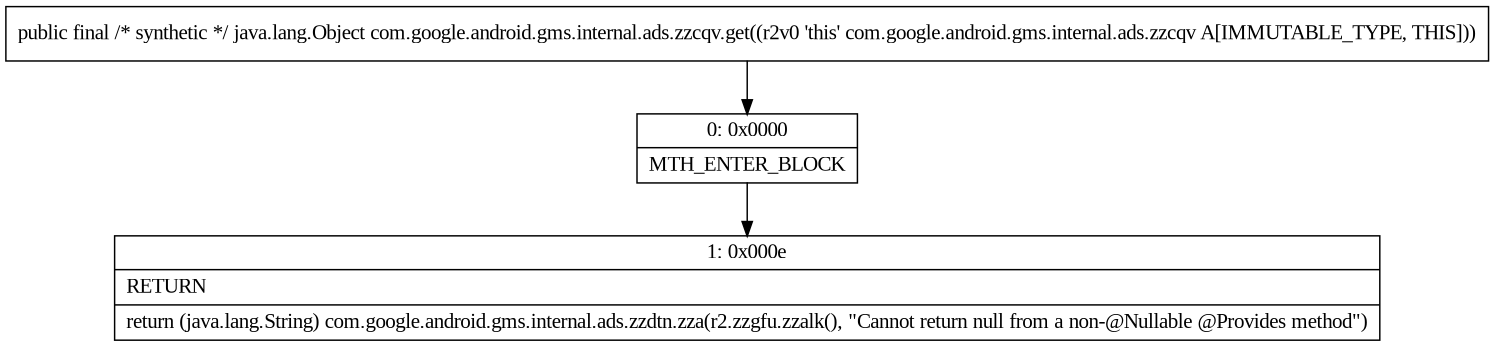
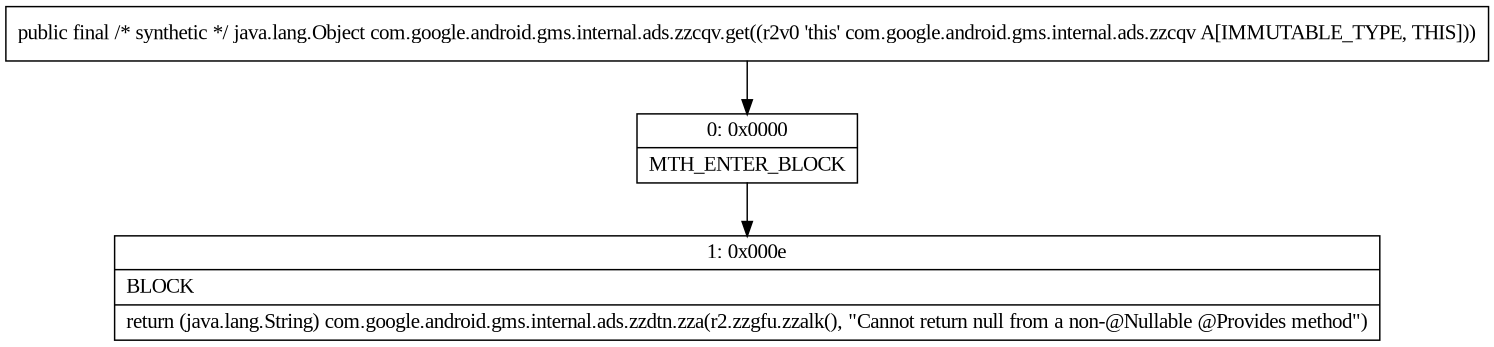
node "1: 0x000e": text "RETURN" -> "BLOCK"
